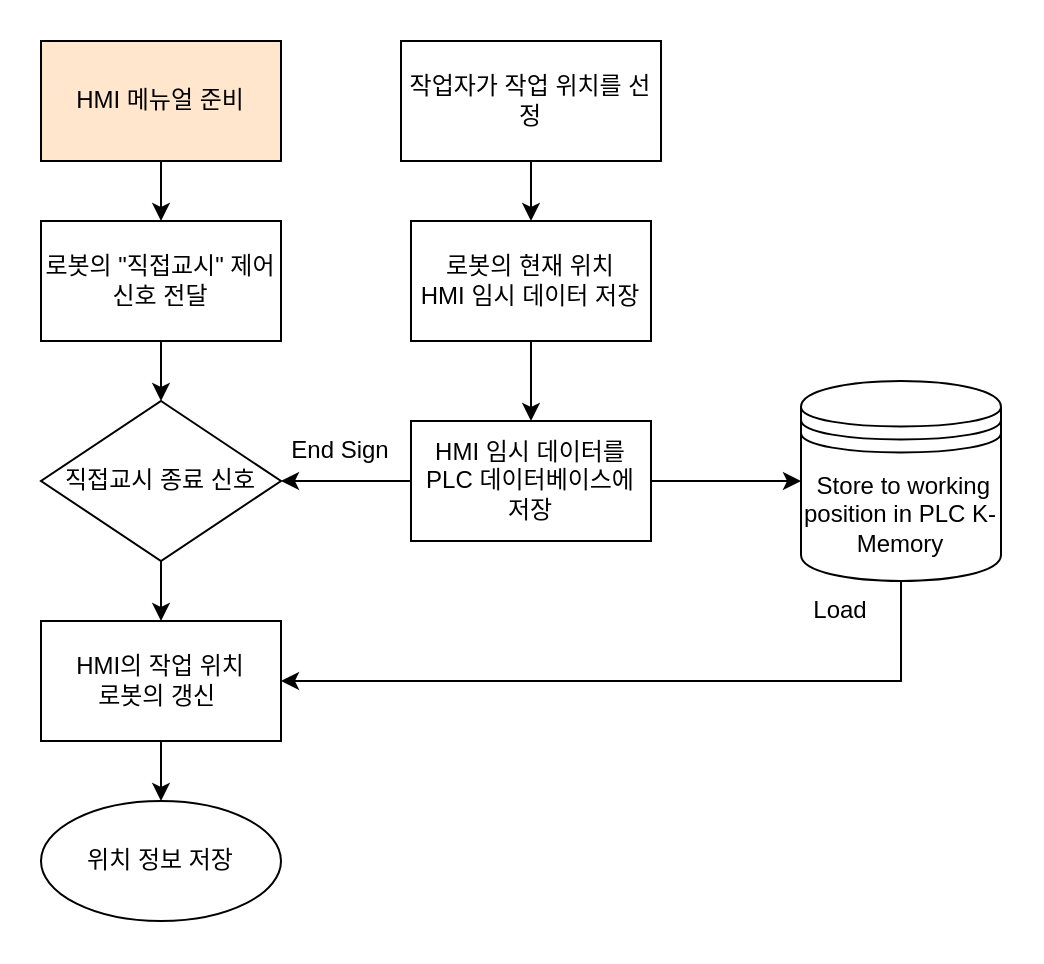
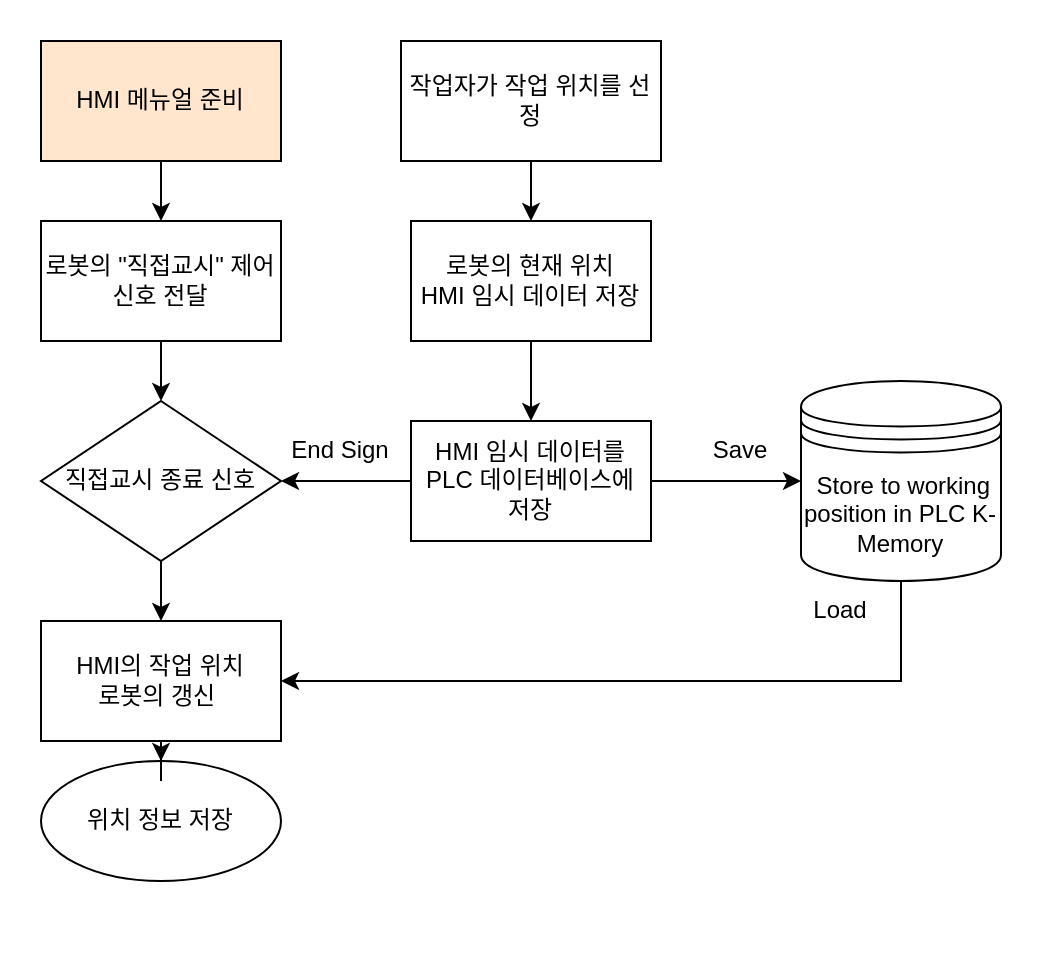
node "Save": added
node "위치 정보 저장": moved (161, 861) -> (161, 821)
